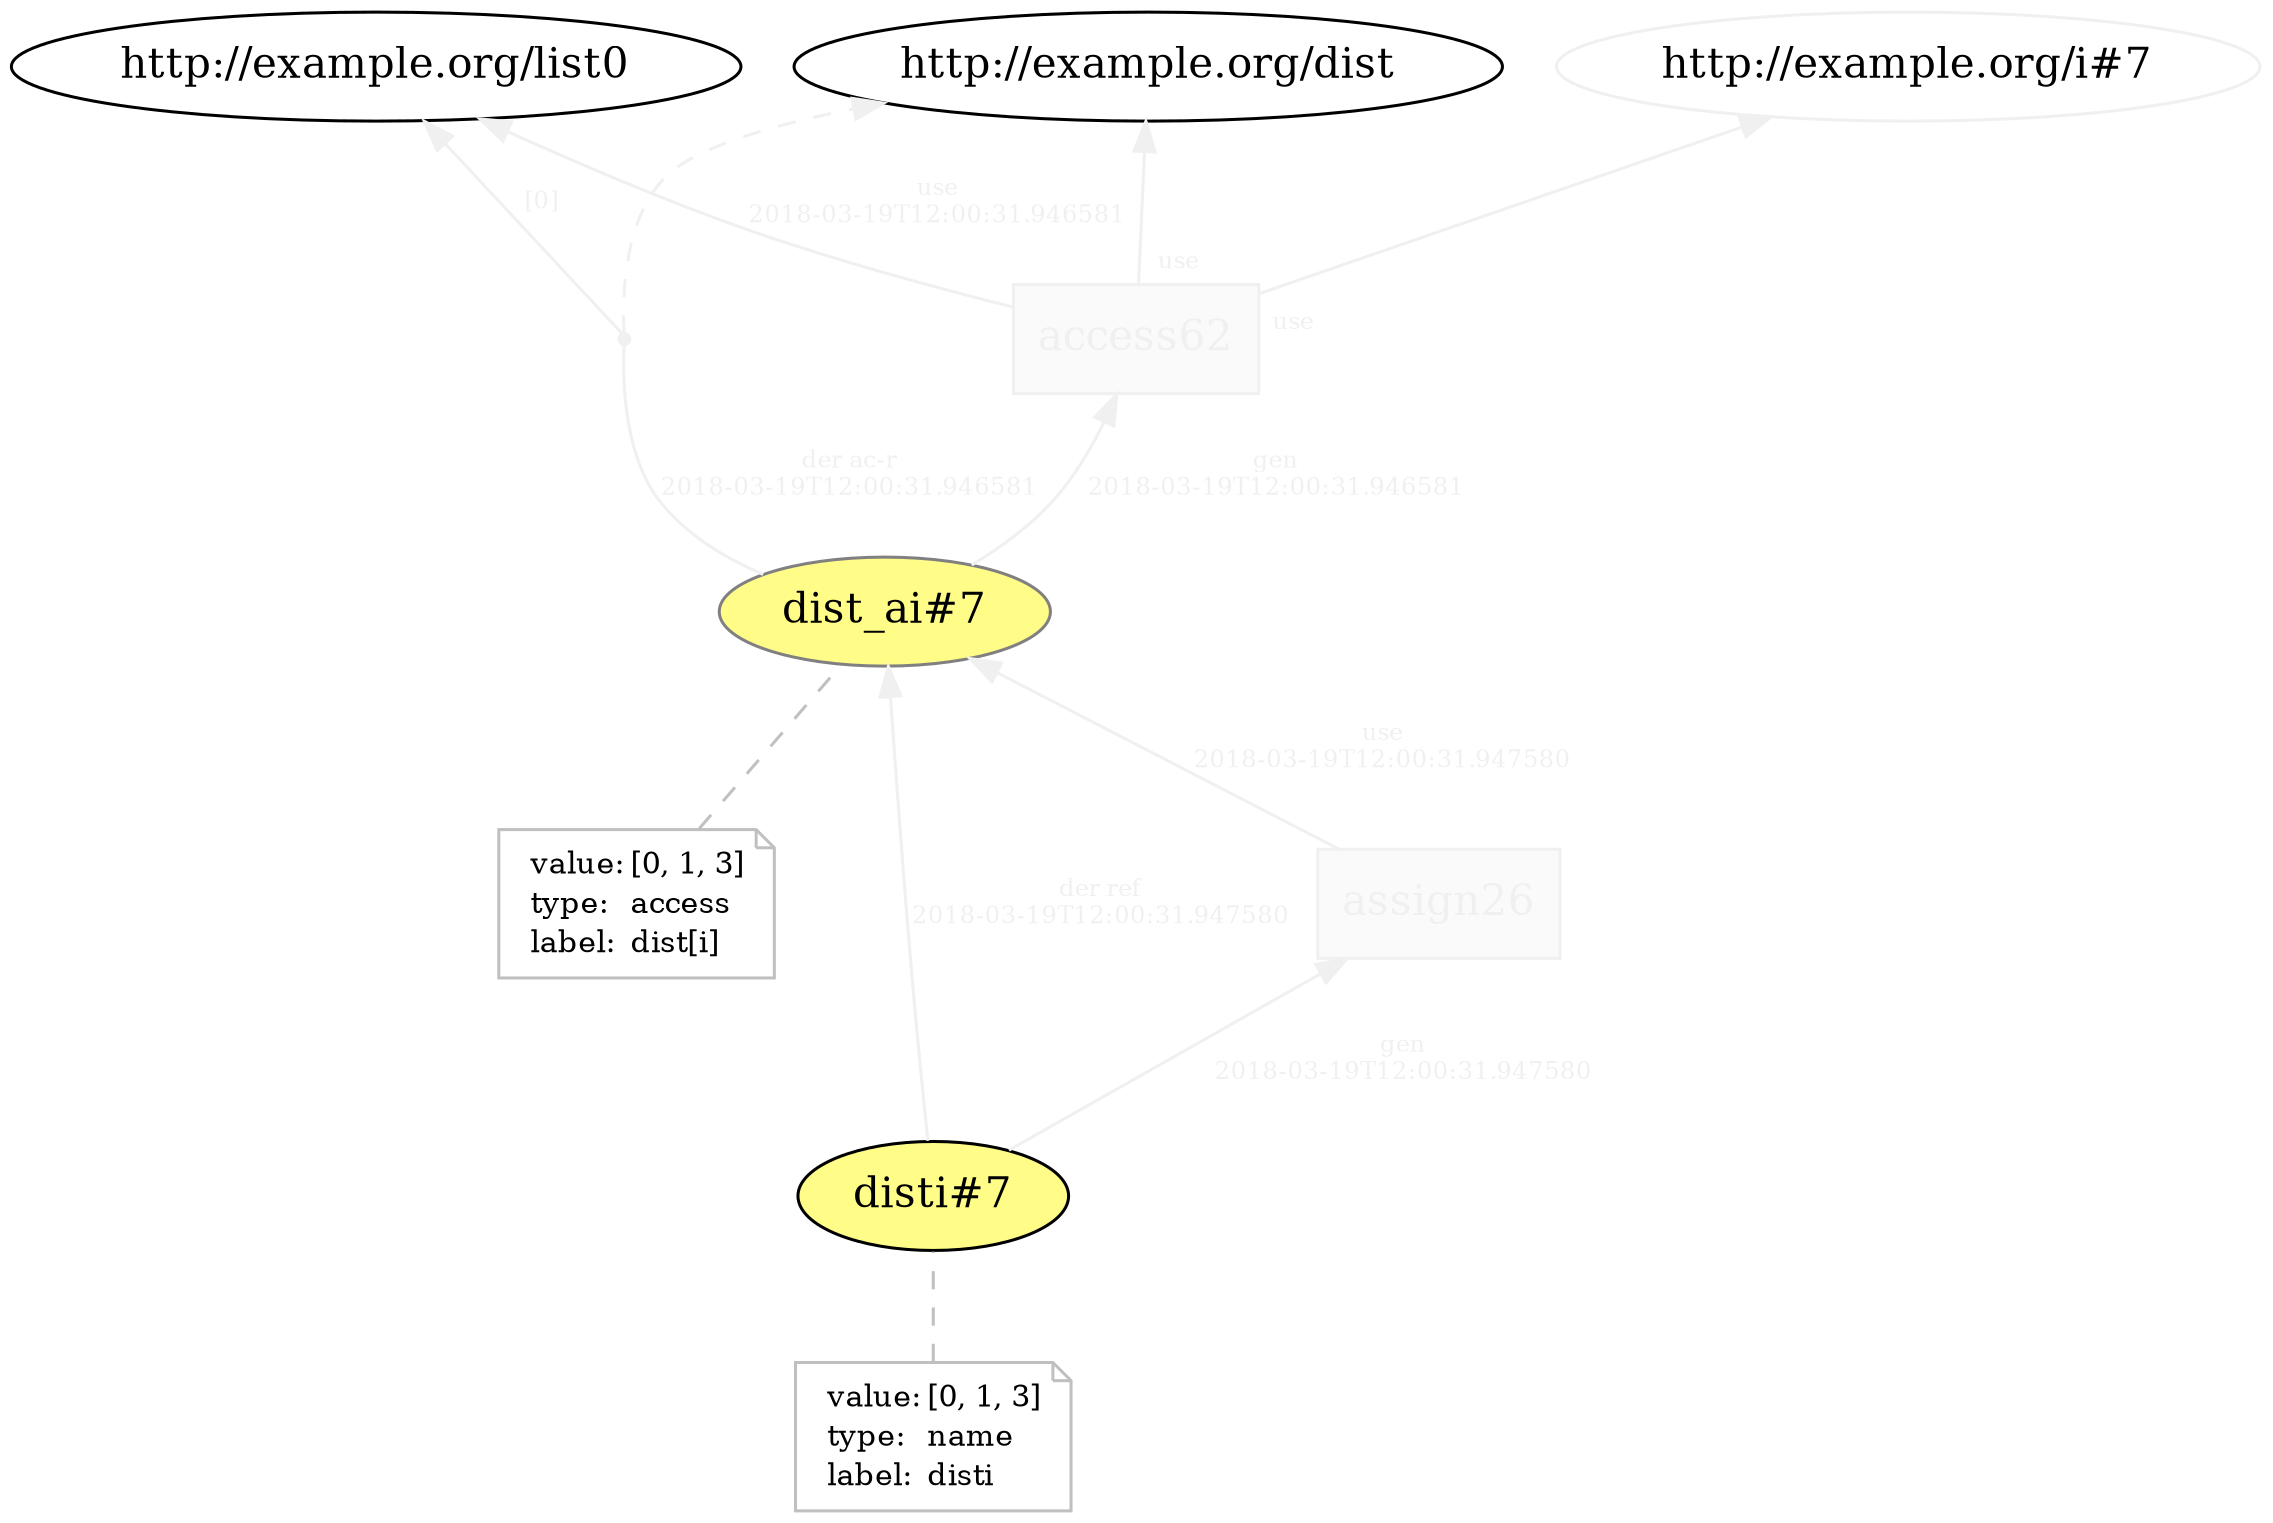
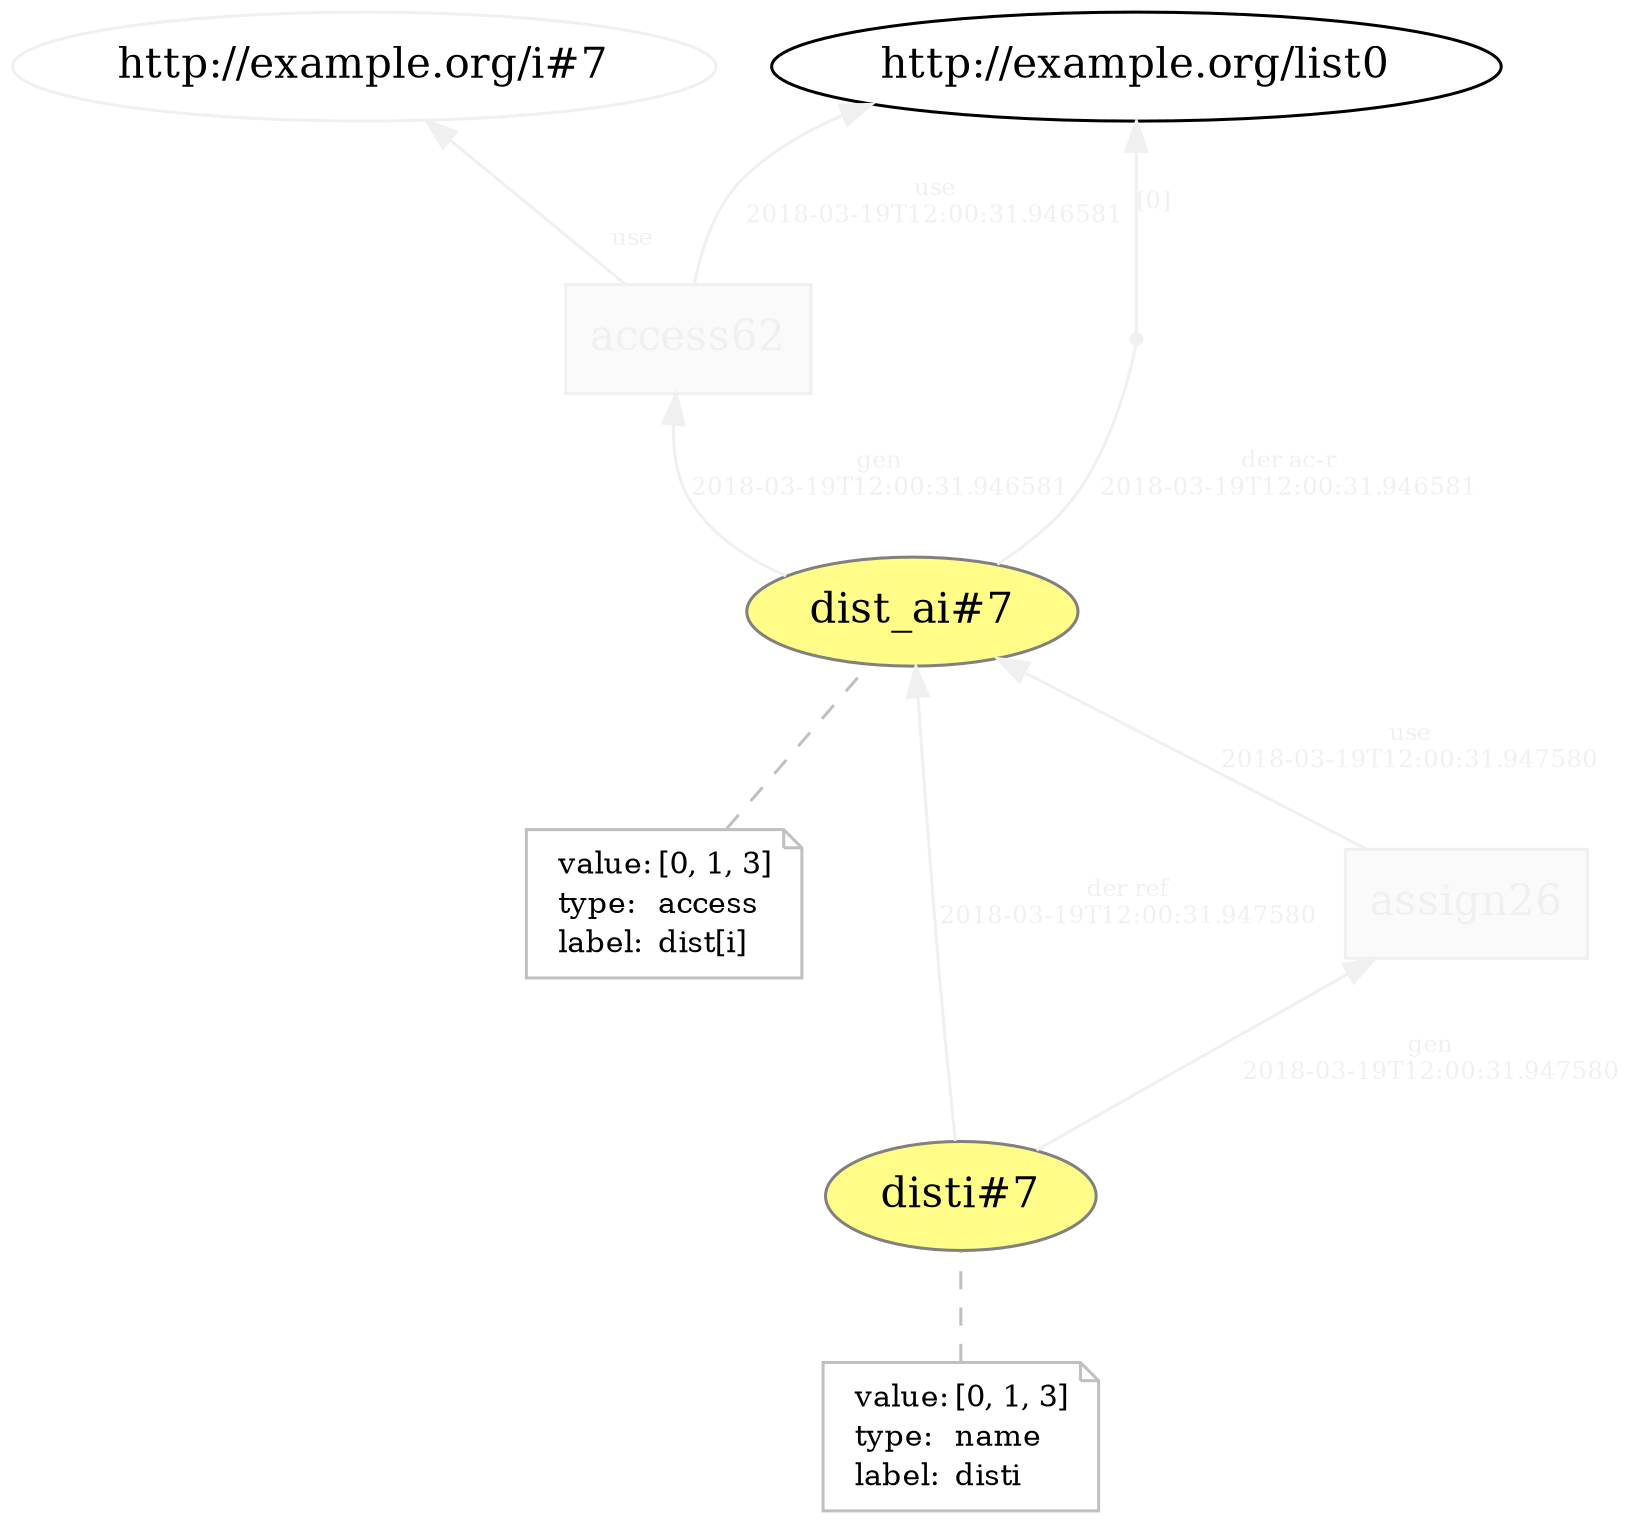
node "http://example.org/dist": removed
node "disti#7": color black -> #808080
